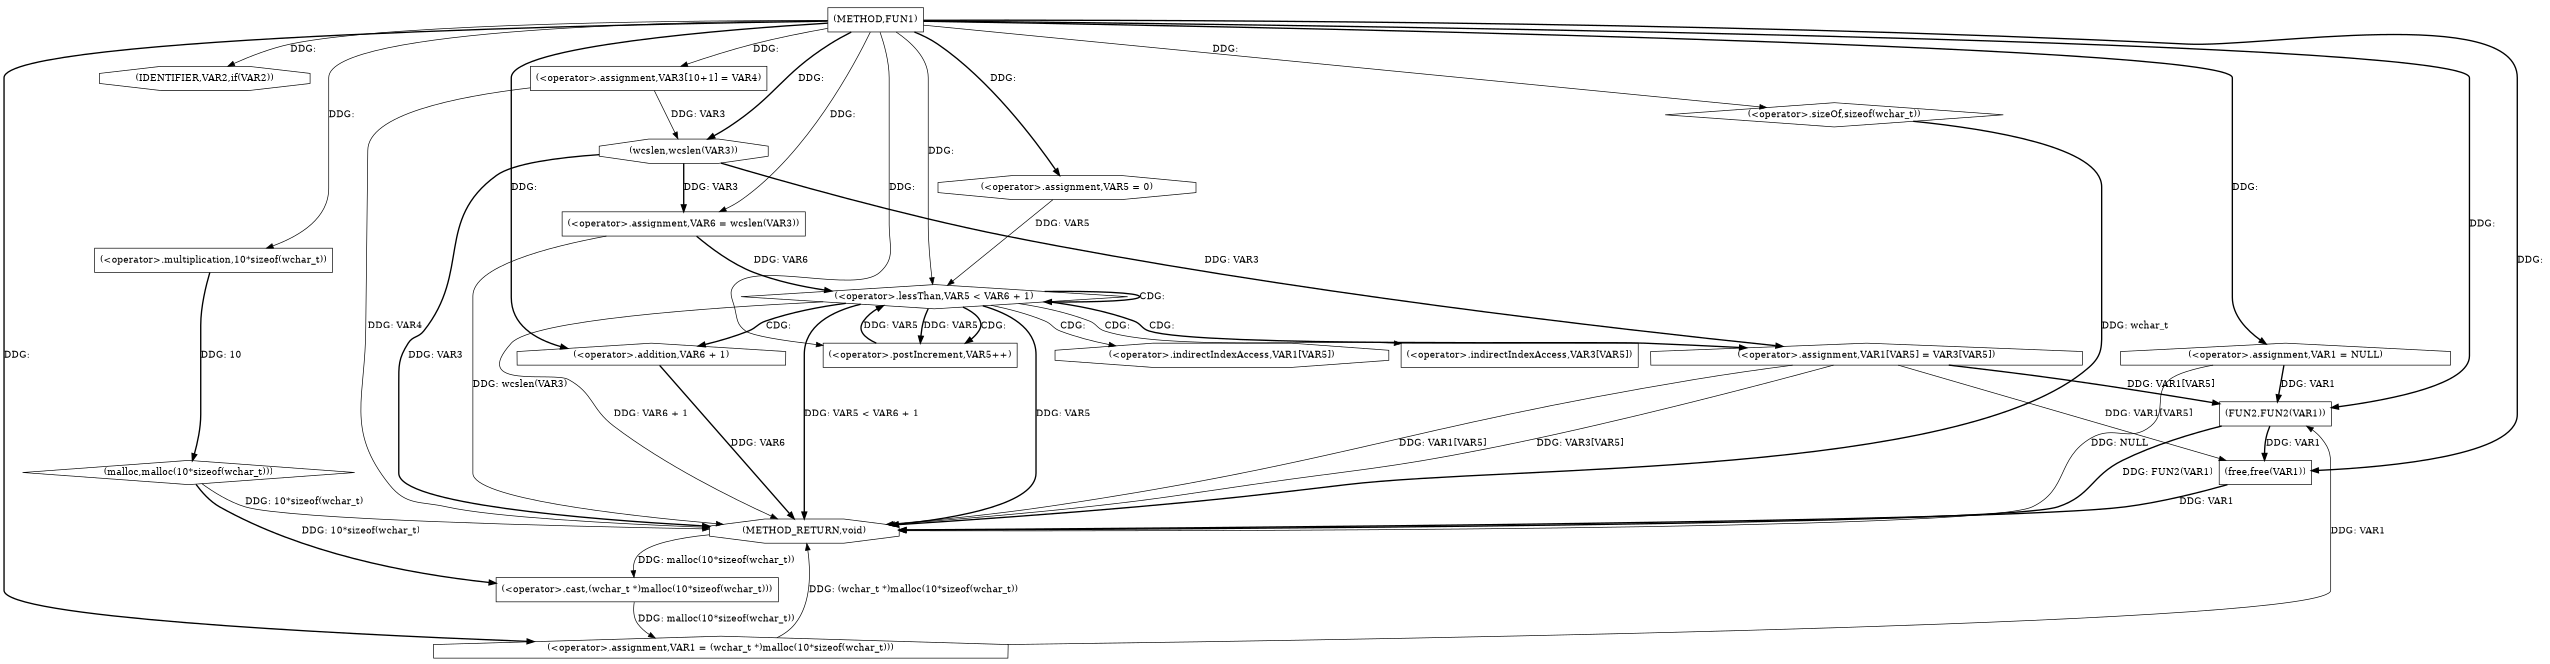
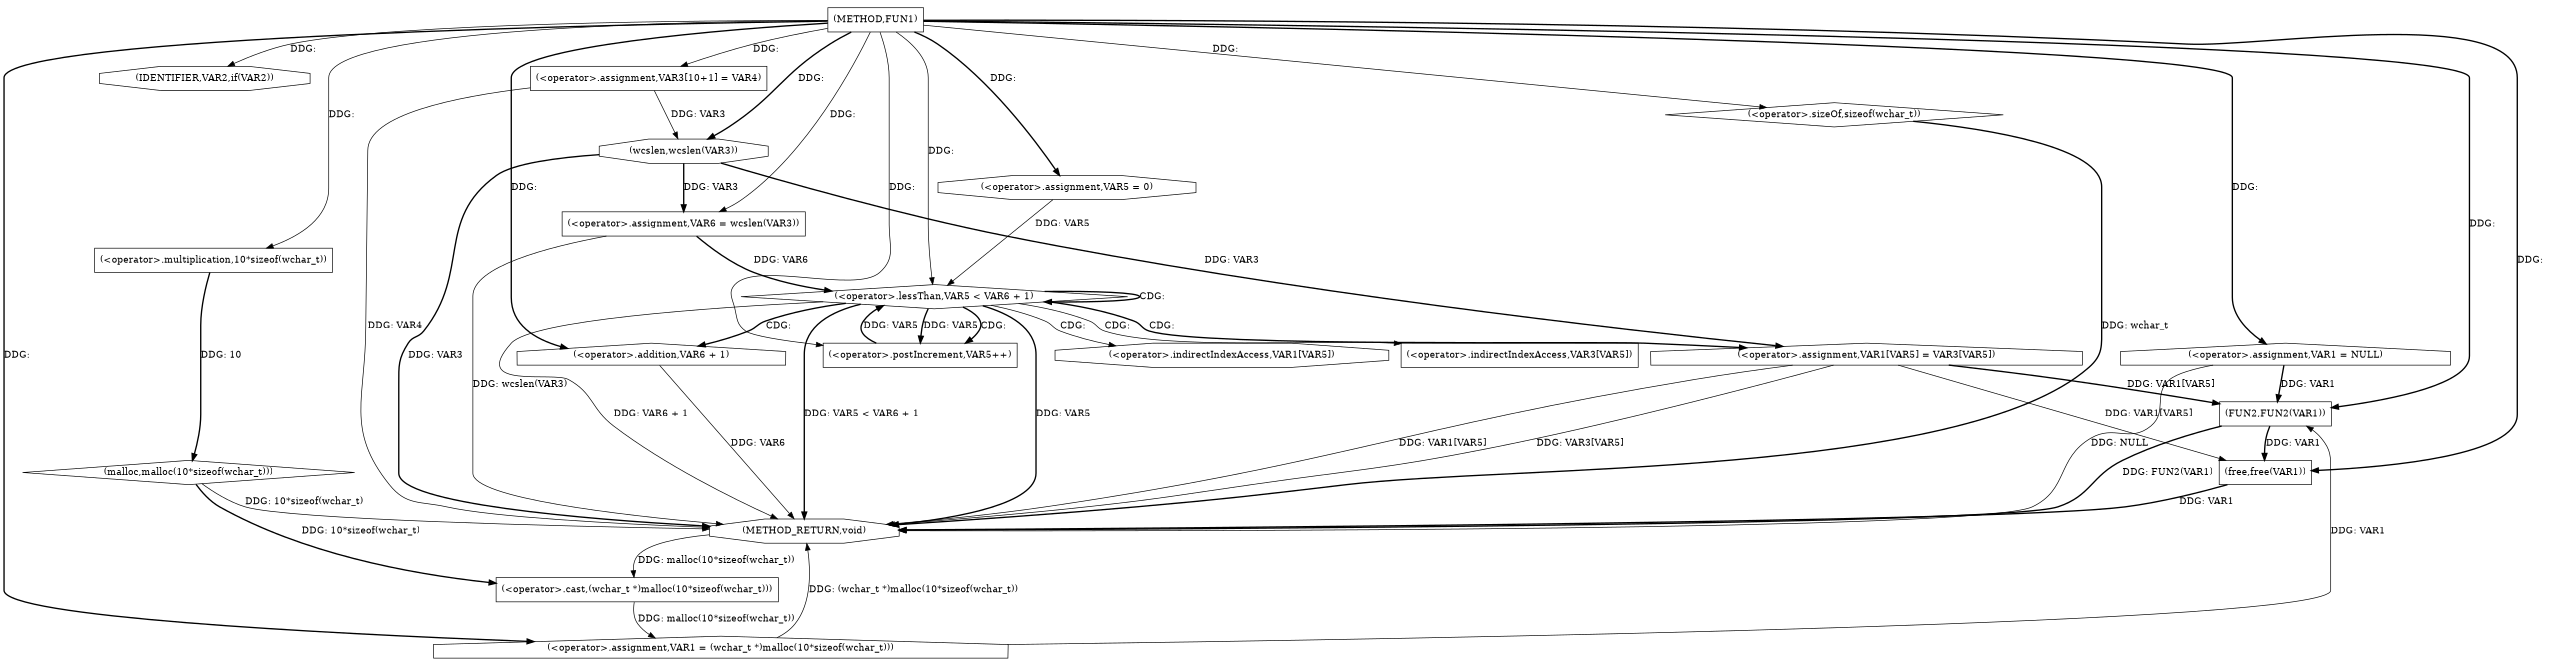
edge "(<operator>.addition,VAR6 + 1)" -> "(METHOD_RETURN,void)": style bold -> solid
